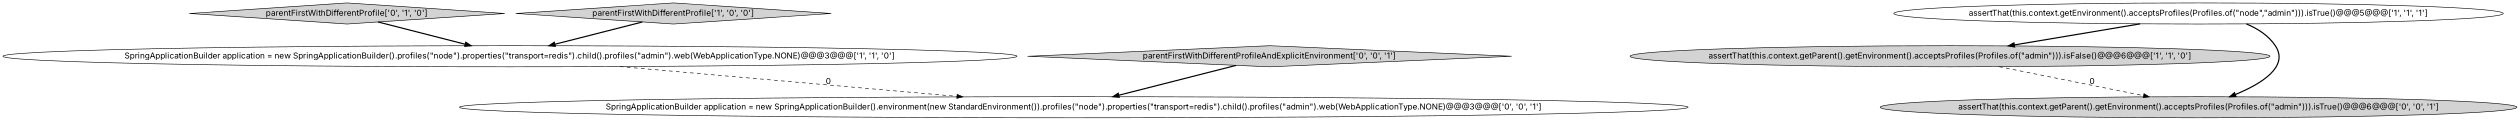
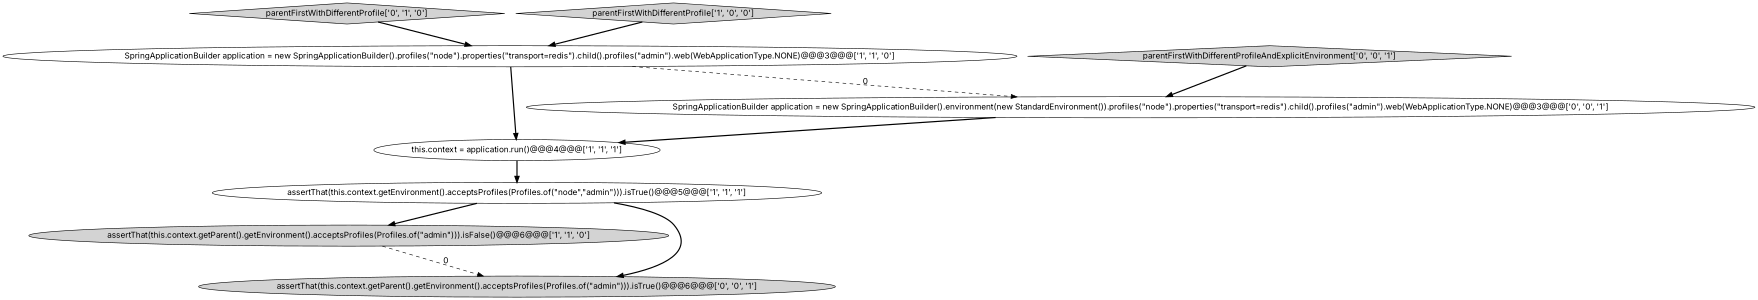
node "this.context = application.run()@@@4@@@['1', '1', '1']": added
